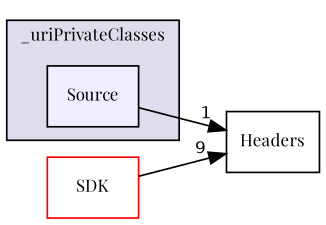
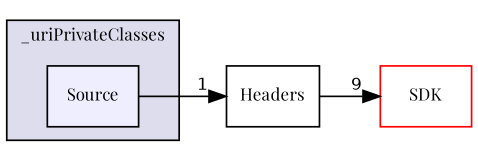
edge "SDK" -> "Headers": reversed
